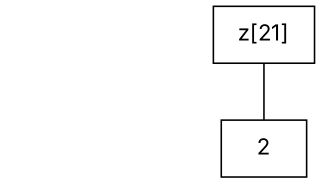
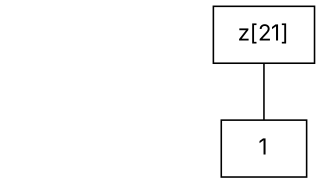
node "2": label "2" -> "1"
